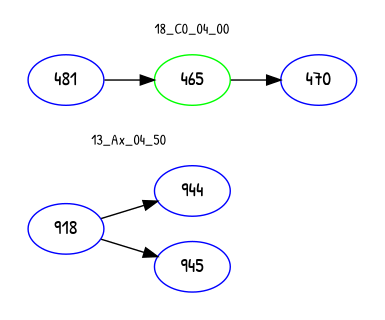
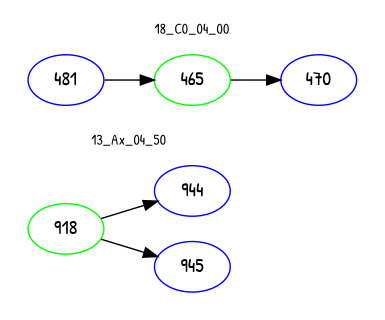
node "918": color blue -> green
